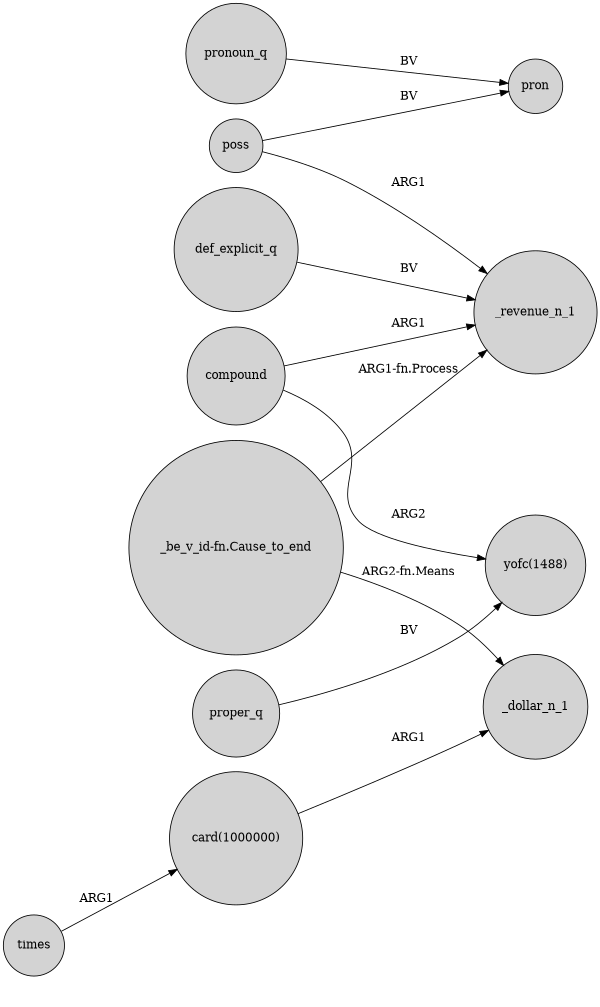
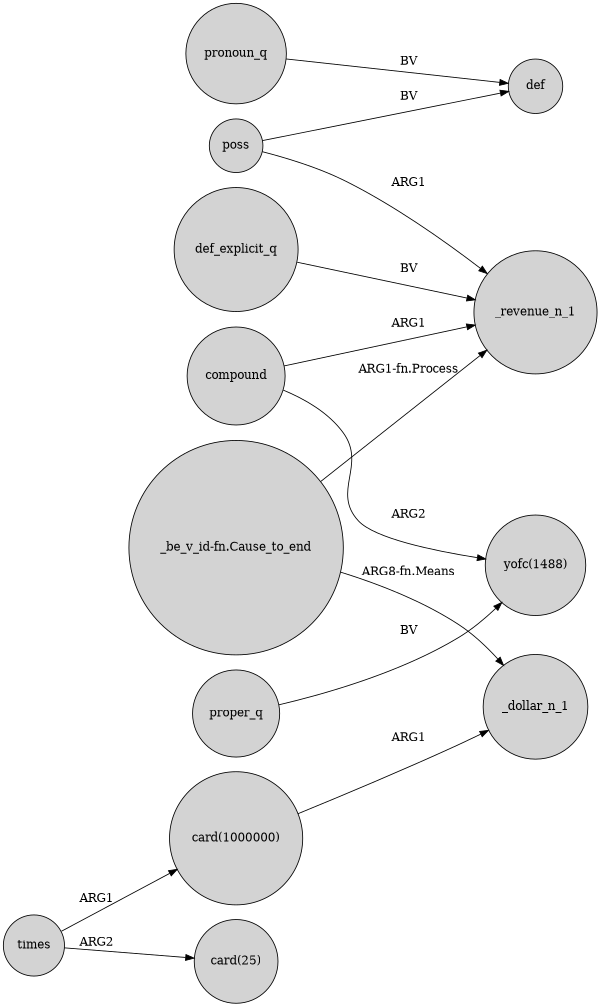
node "pron": label "pron" -> "def"
edge "_be_v_id-fn.Cause_to_end" -> "_dollar_n_1": label "ARG2-fn.Means" -> "ARG8-fn.Means"
node "card(25)": added
